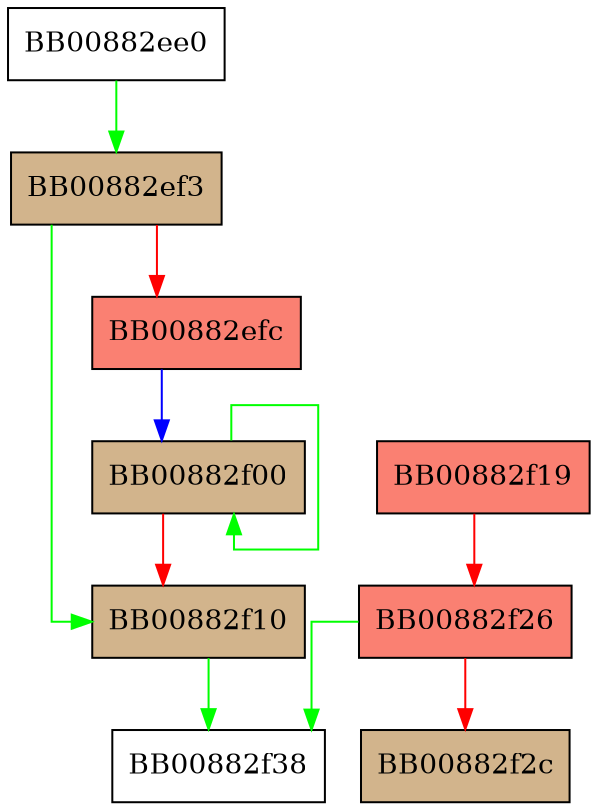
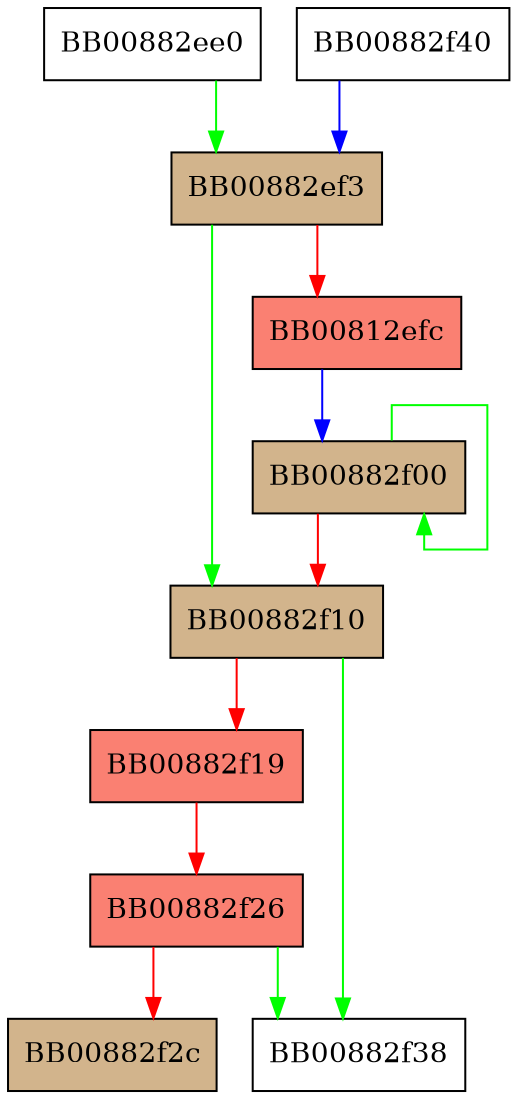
node "BB00882f40": added
node "BB00882efc": label "BB00882efc" -> "BB00812efc"
edge "BB00882f10" -> "BB00882f19": added
